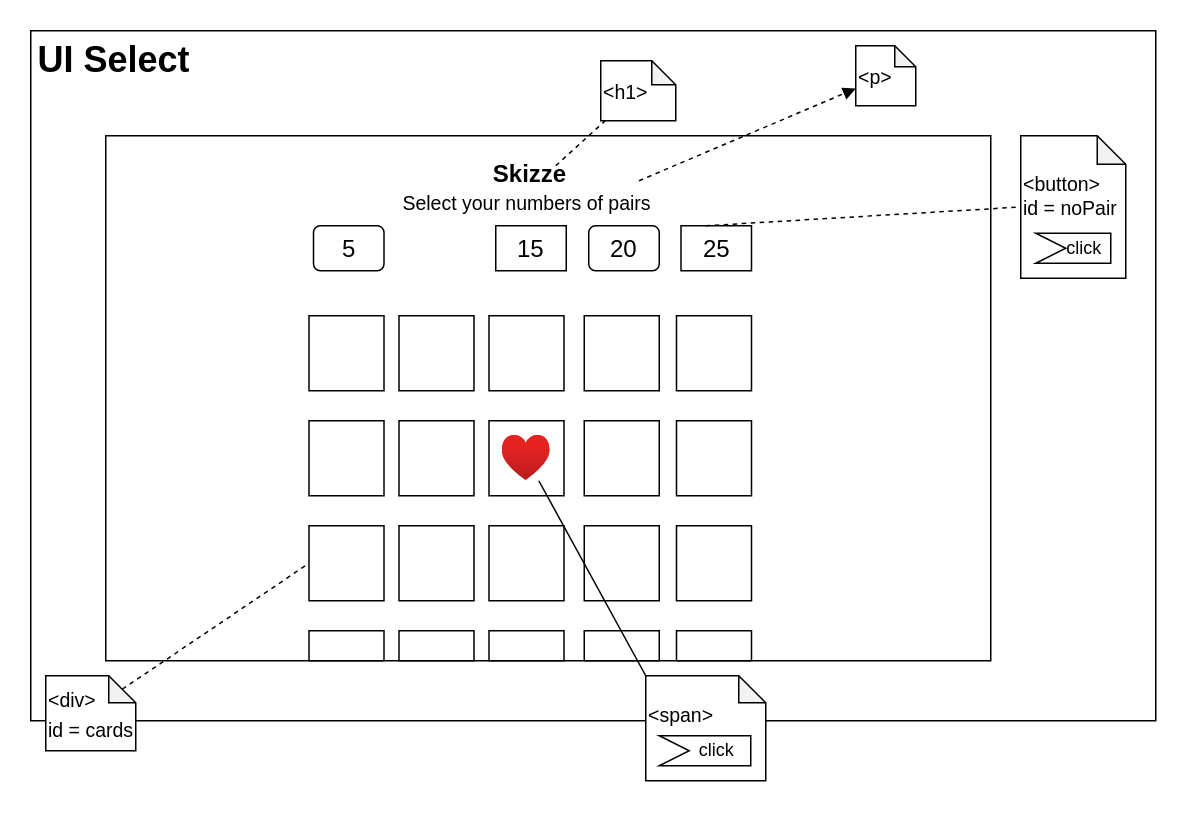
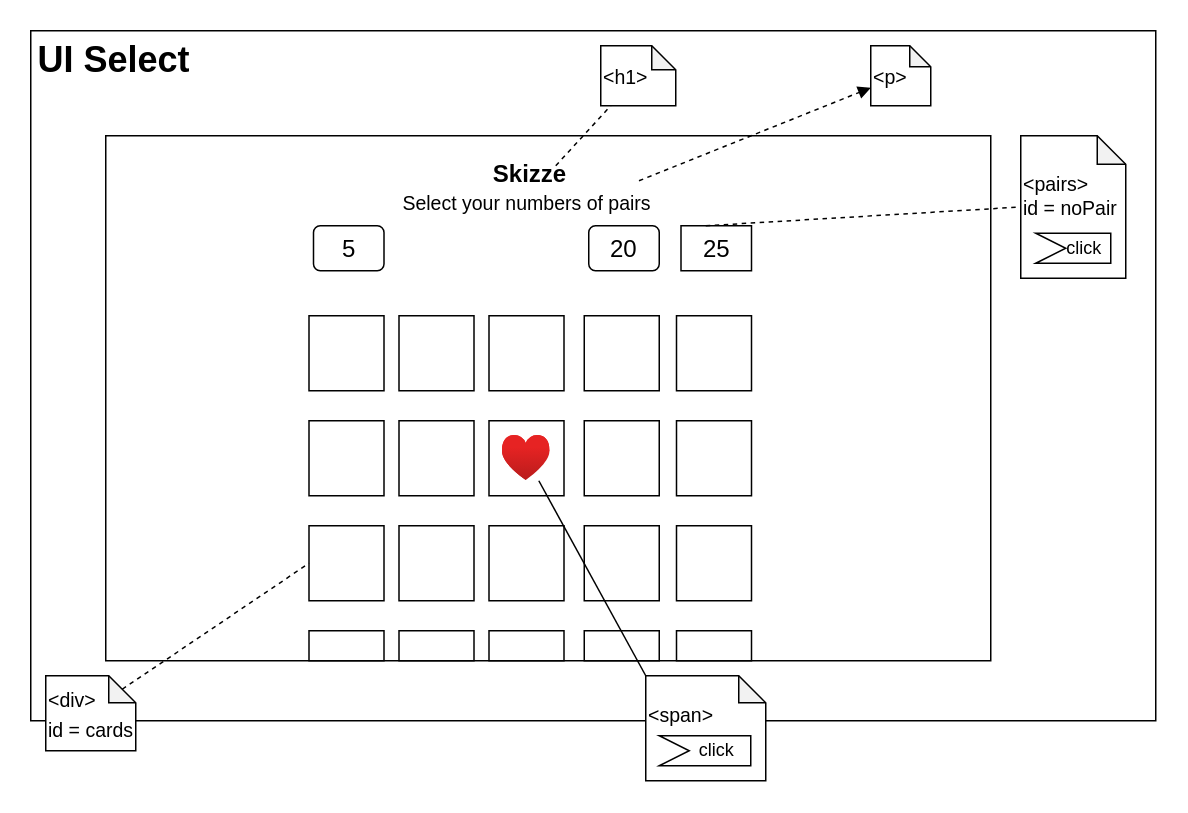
node "<p>": moved (886, 76) -> (901, 76)
node "<h1>": moved (638, 91) -> (638, 76)
node "<button> id = noPair": label "<button> id = noPair" -> "<pairs> id = noPair"
node "15": removed
